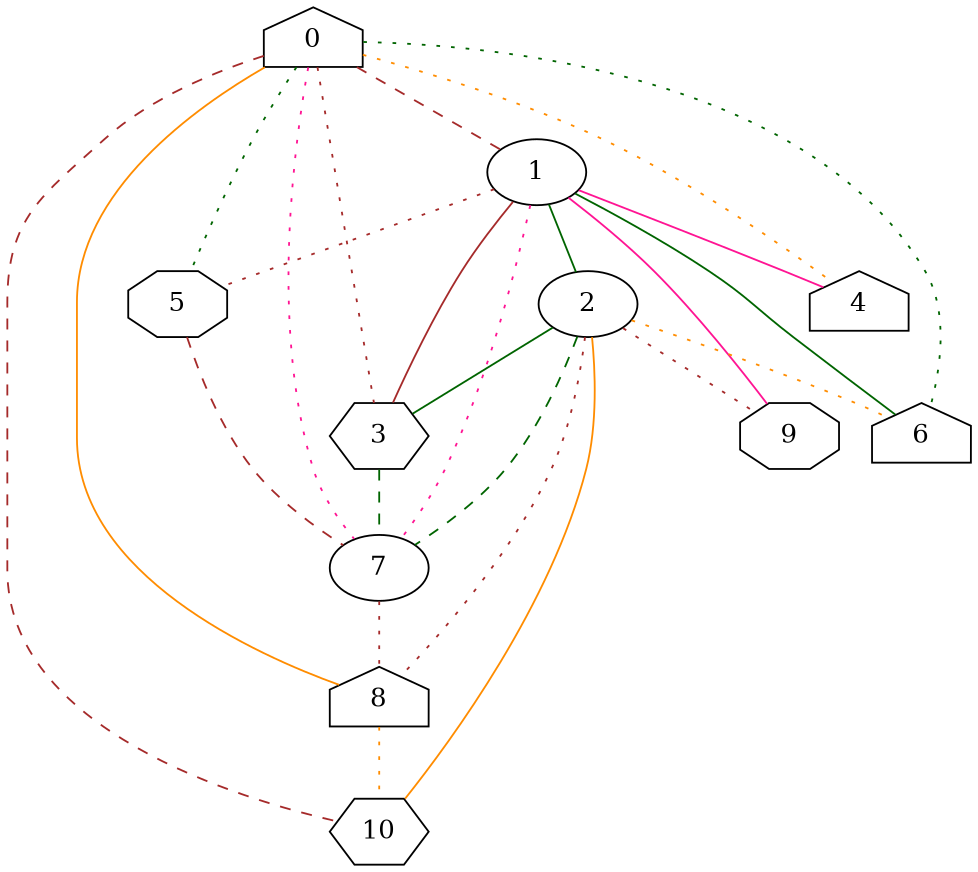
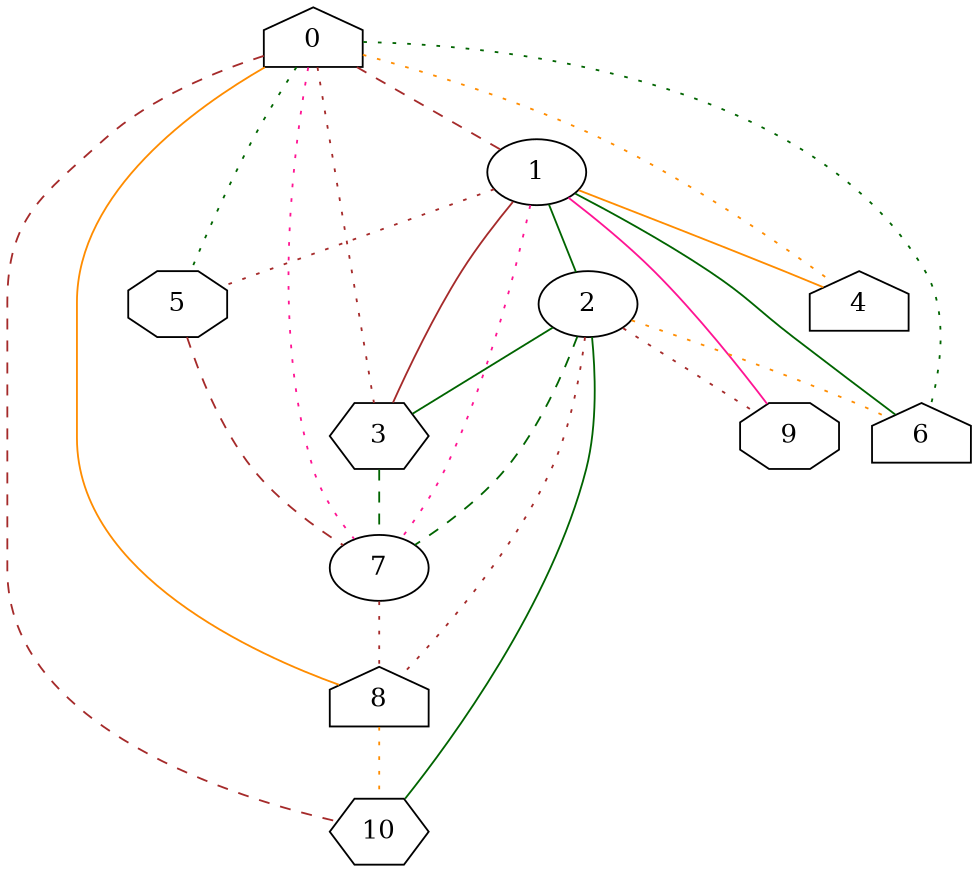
edge "1" -- "4": color deeppink -> darkorange
edge "2" -- "10": color darkorange -> darkgreen
